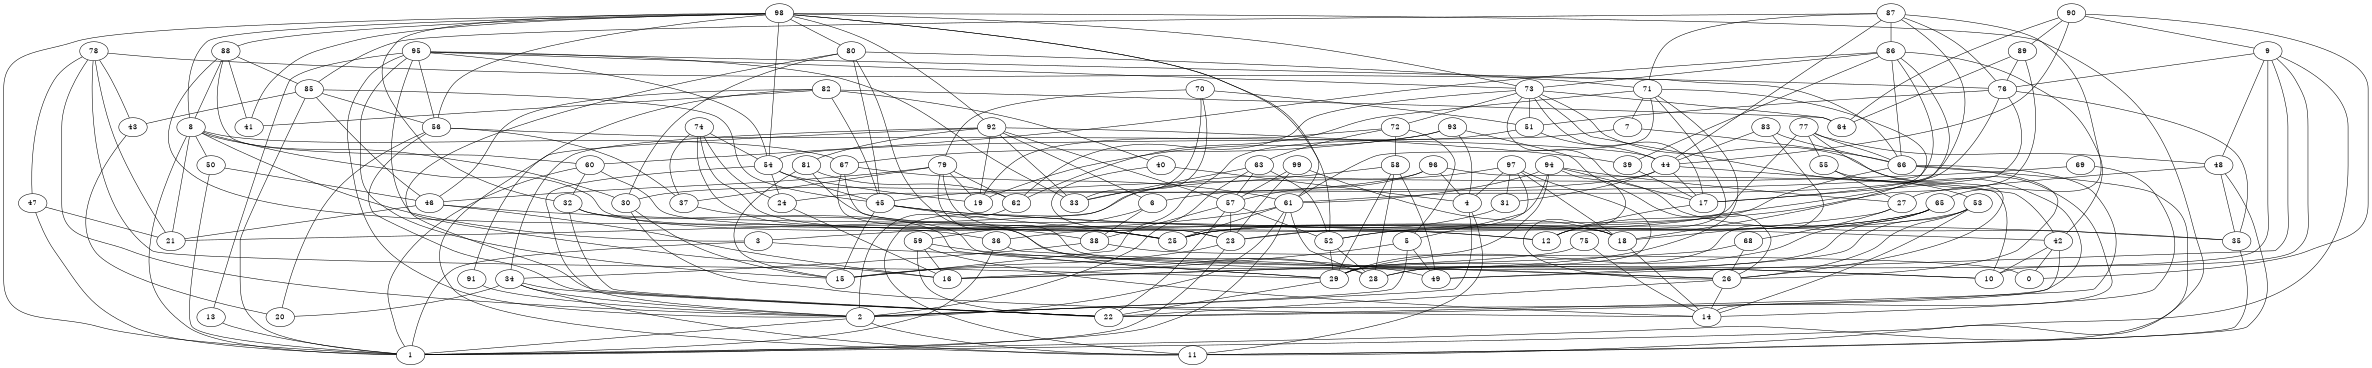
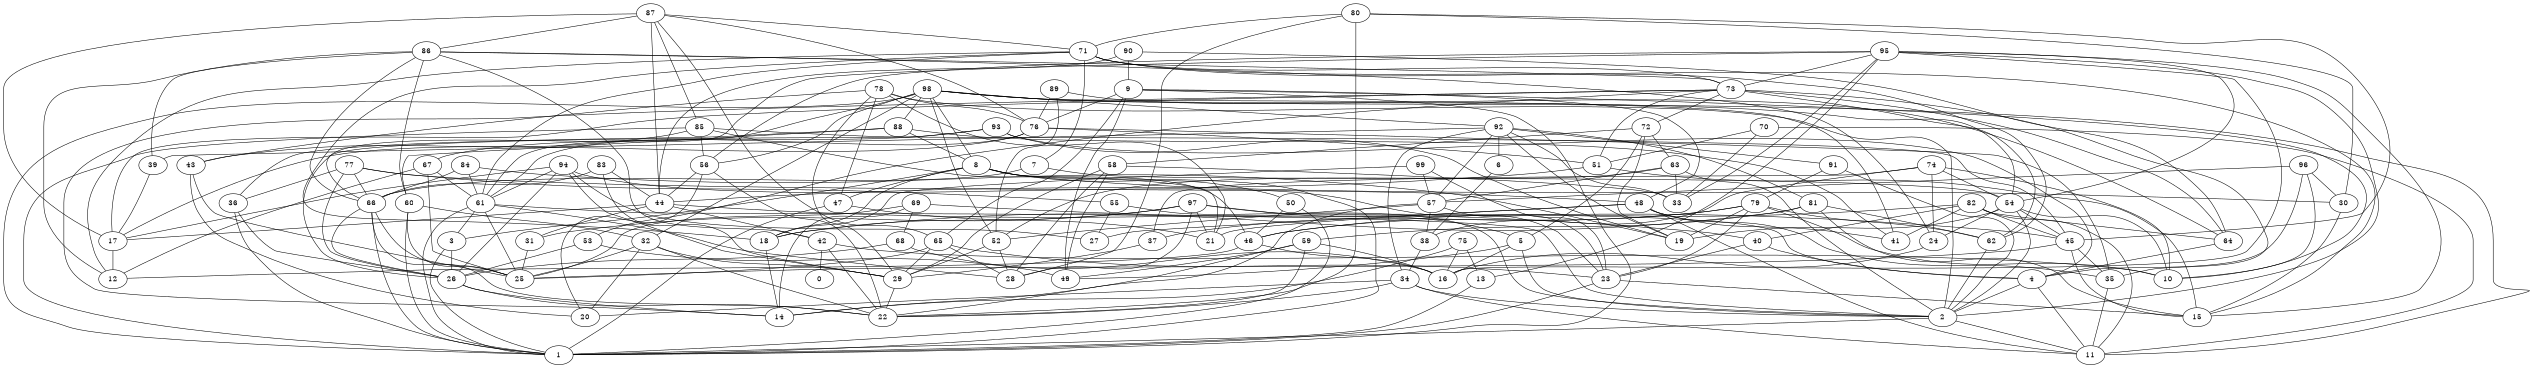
edge "98" -- "73": now "71" -- "73"
edge "98" -- "80": removed
edge "90" -- "89": removed
edge "88" -- "85": removed
edge "70" -- "79": now "91" -- "79"
edge "8" -- "67": now "8" -- "47"
edge "56" -- "37": removed
node "84": added
edge "90" -- "0": removed
edge "44" -- "6": now "44" -- "40"
edge "54" -- "10": added
edge "27" -- "18": removed
edge "46" -- "21": now "48" -- "21"
edge "6" -- "59": now "81" -- "59"
edge "27" -- "68": now "69" -- "68"
edge "48" -- "41": added
edge "45" -- "42": removed
edge "53" -- "52": removed
edge "69" -- "25": added
edge "43" -- "25": added
edge "53" -- "14": removed
edge "38" -- "0": removed
edge "75" -- "13": added
edge "64" -- "4": added
edge "9" -- "29": now "9" -- "65"
edge "32" -- "20": added
edge "30" -- "14": removed
